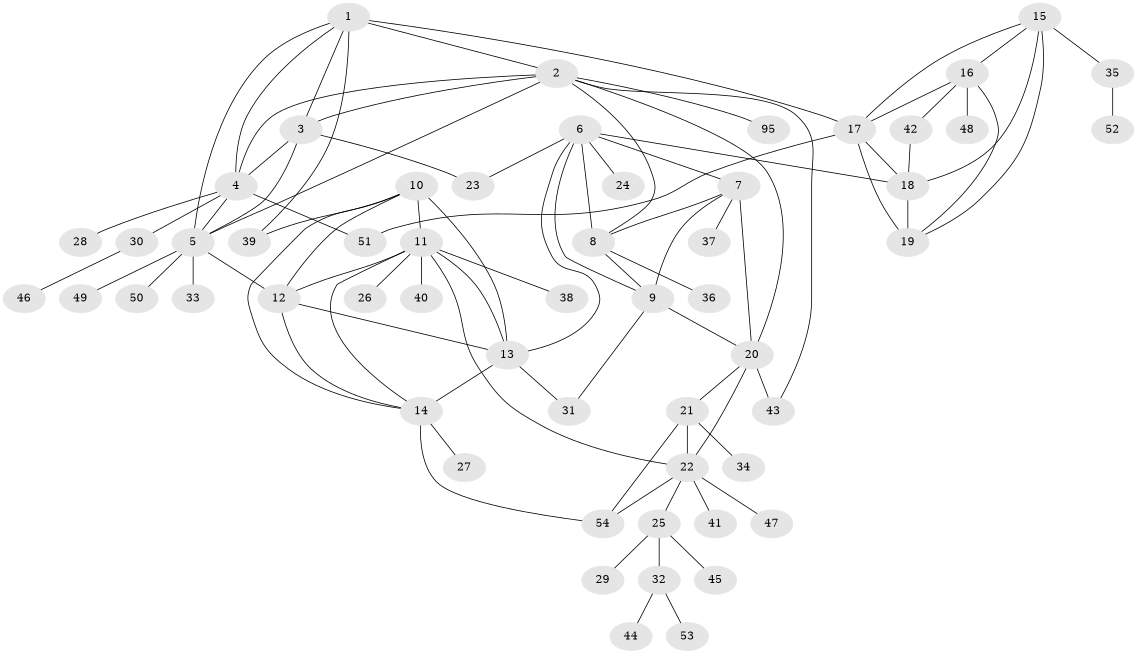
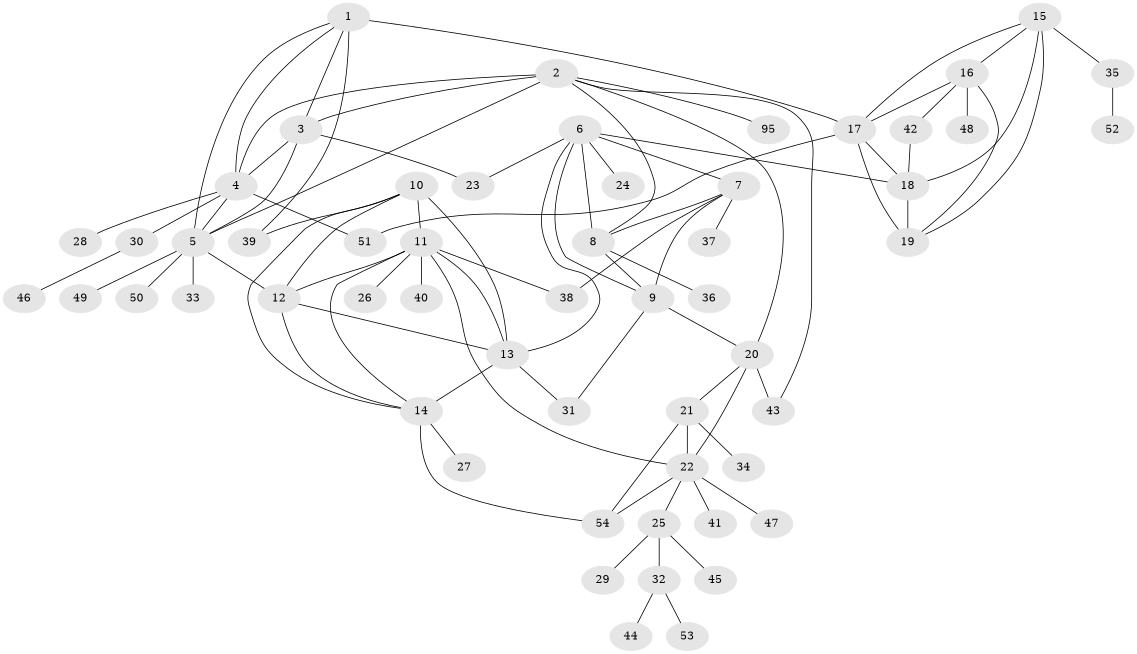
edge "1" -- "2": removed
edge "7" -- "20": now "7" -- "38"
